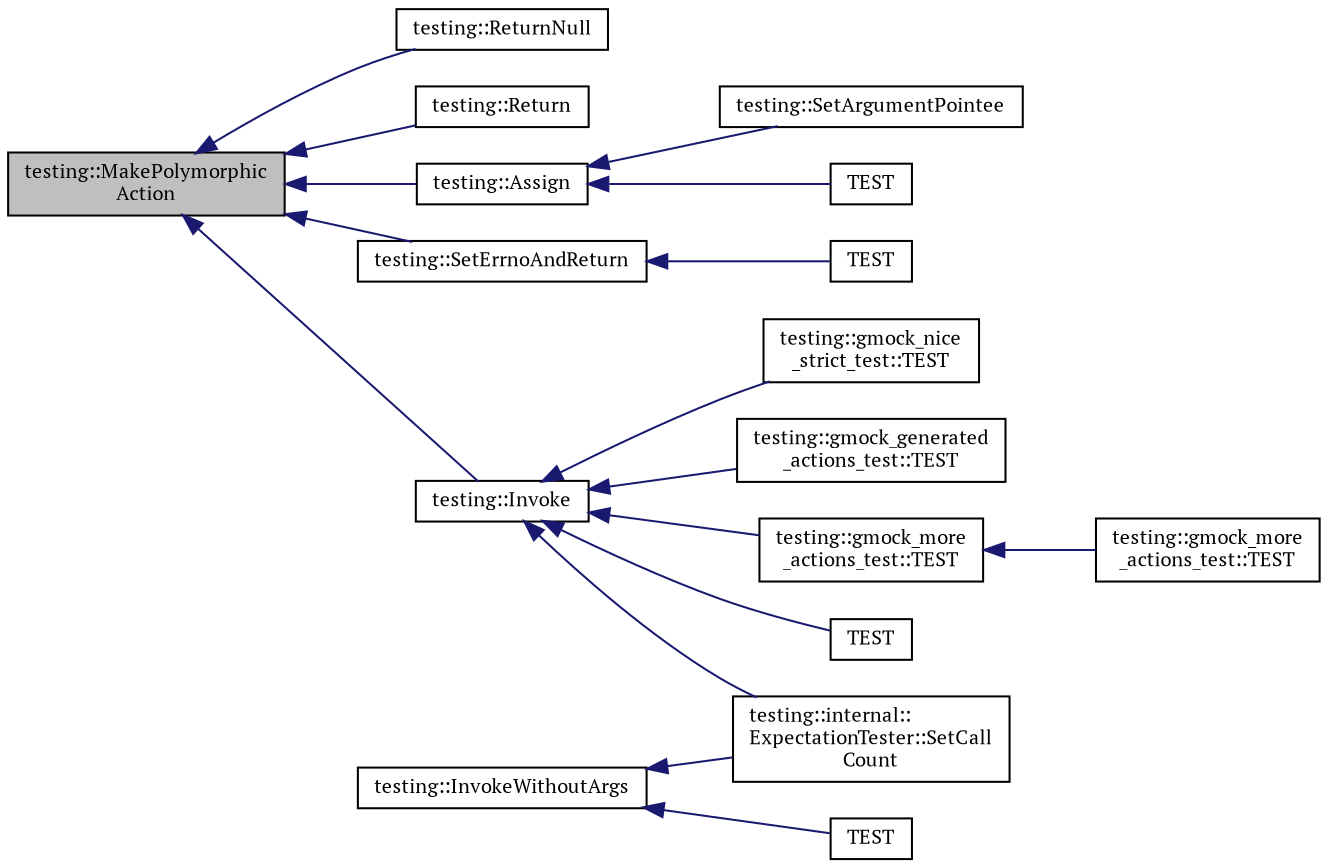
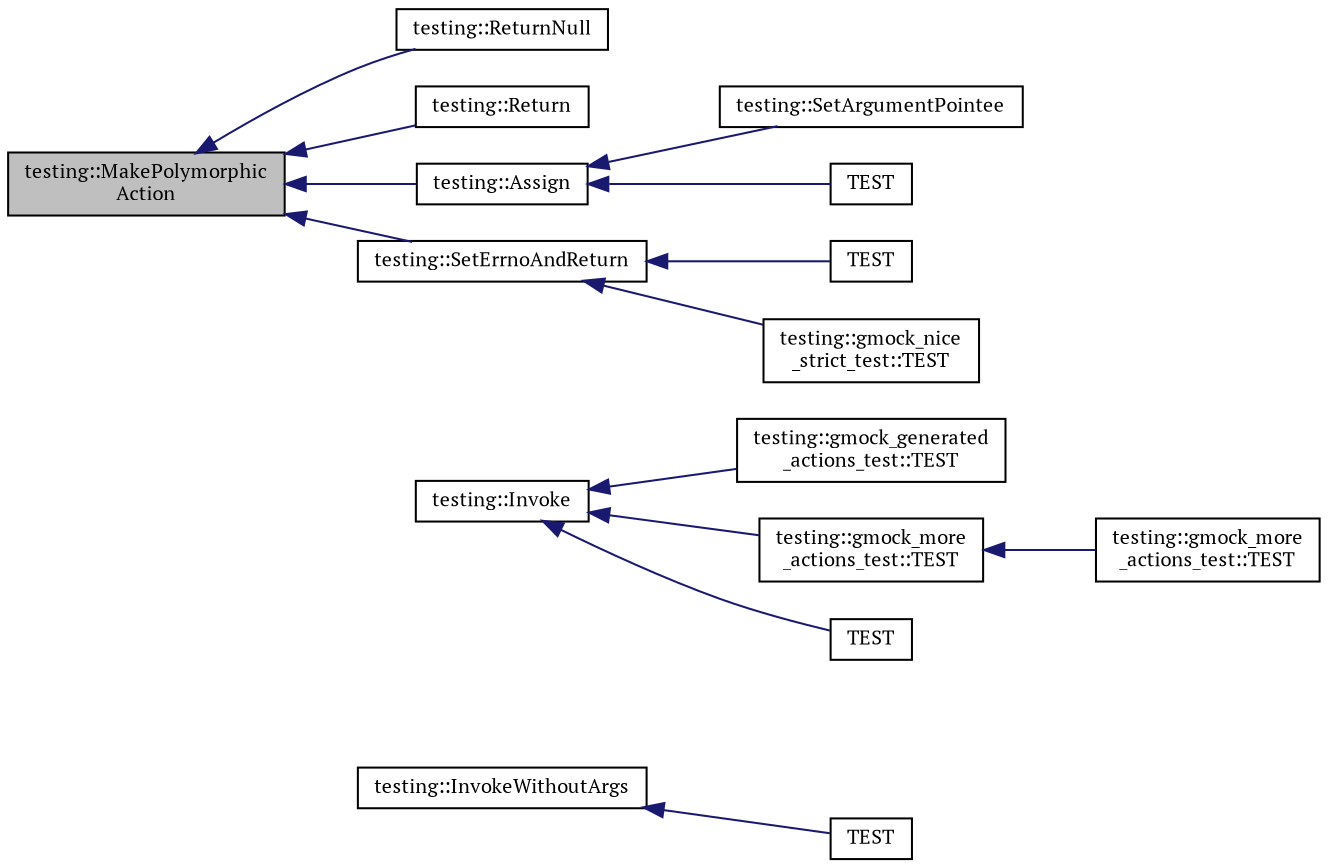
edge "testing::Invoke" -> "testing::MakePolymorphic Action": removed
edge "testing::gmock_nice _strict_test::TEST" -> "testing::Invoke": now "testing::gmock_nice _strict_test::TEST" -> "testing::SetErrnoAndReturn"
node "testing::internal:: ExpectationTester::SetCall Count": removed
